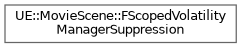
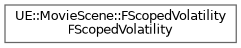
node "UE::MovieScene::FScopedVolatility ManagerSuppression": label "UE::MovieScene::FScopedVolatility ManagerSuppression" -> "UE::MovieScene::FScopedVolatility FScopedVolatility"
